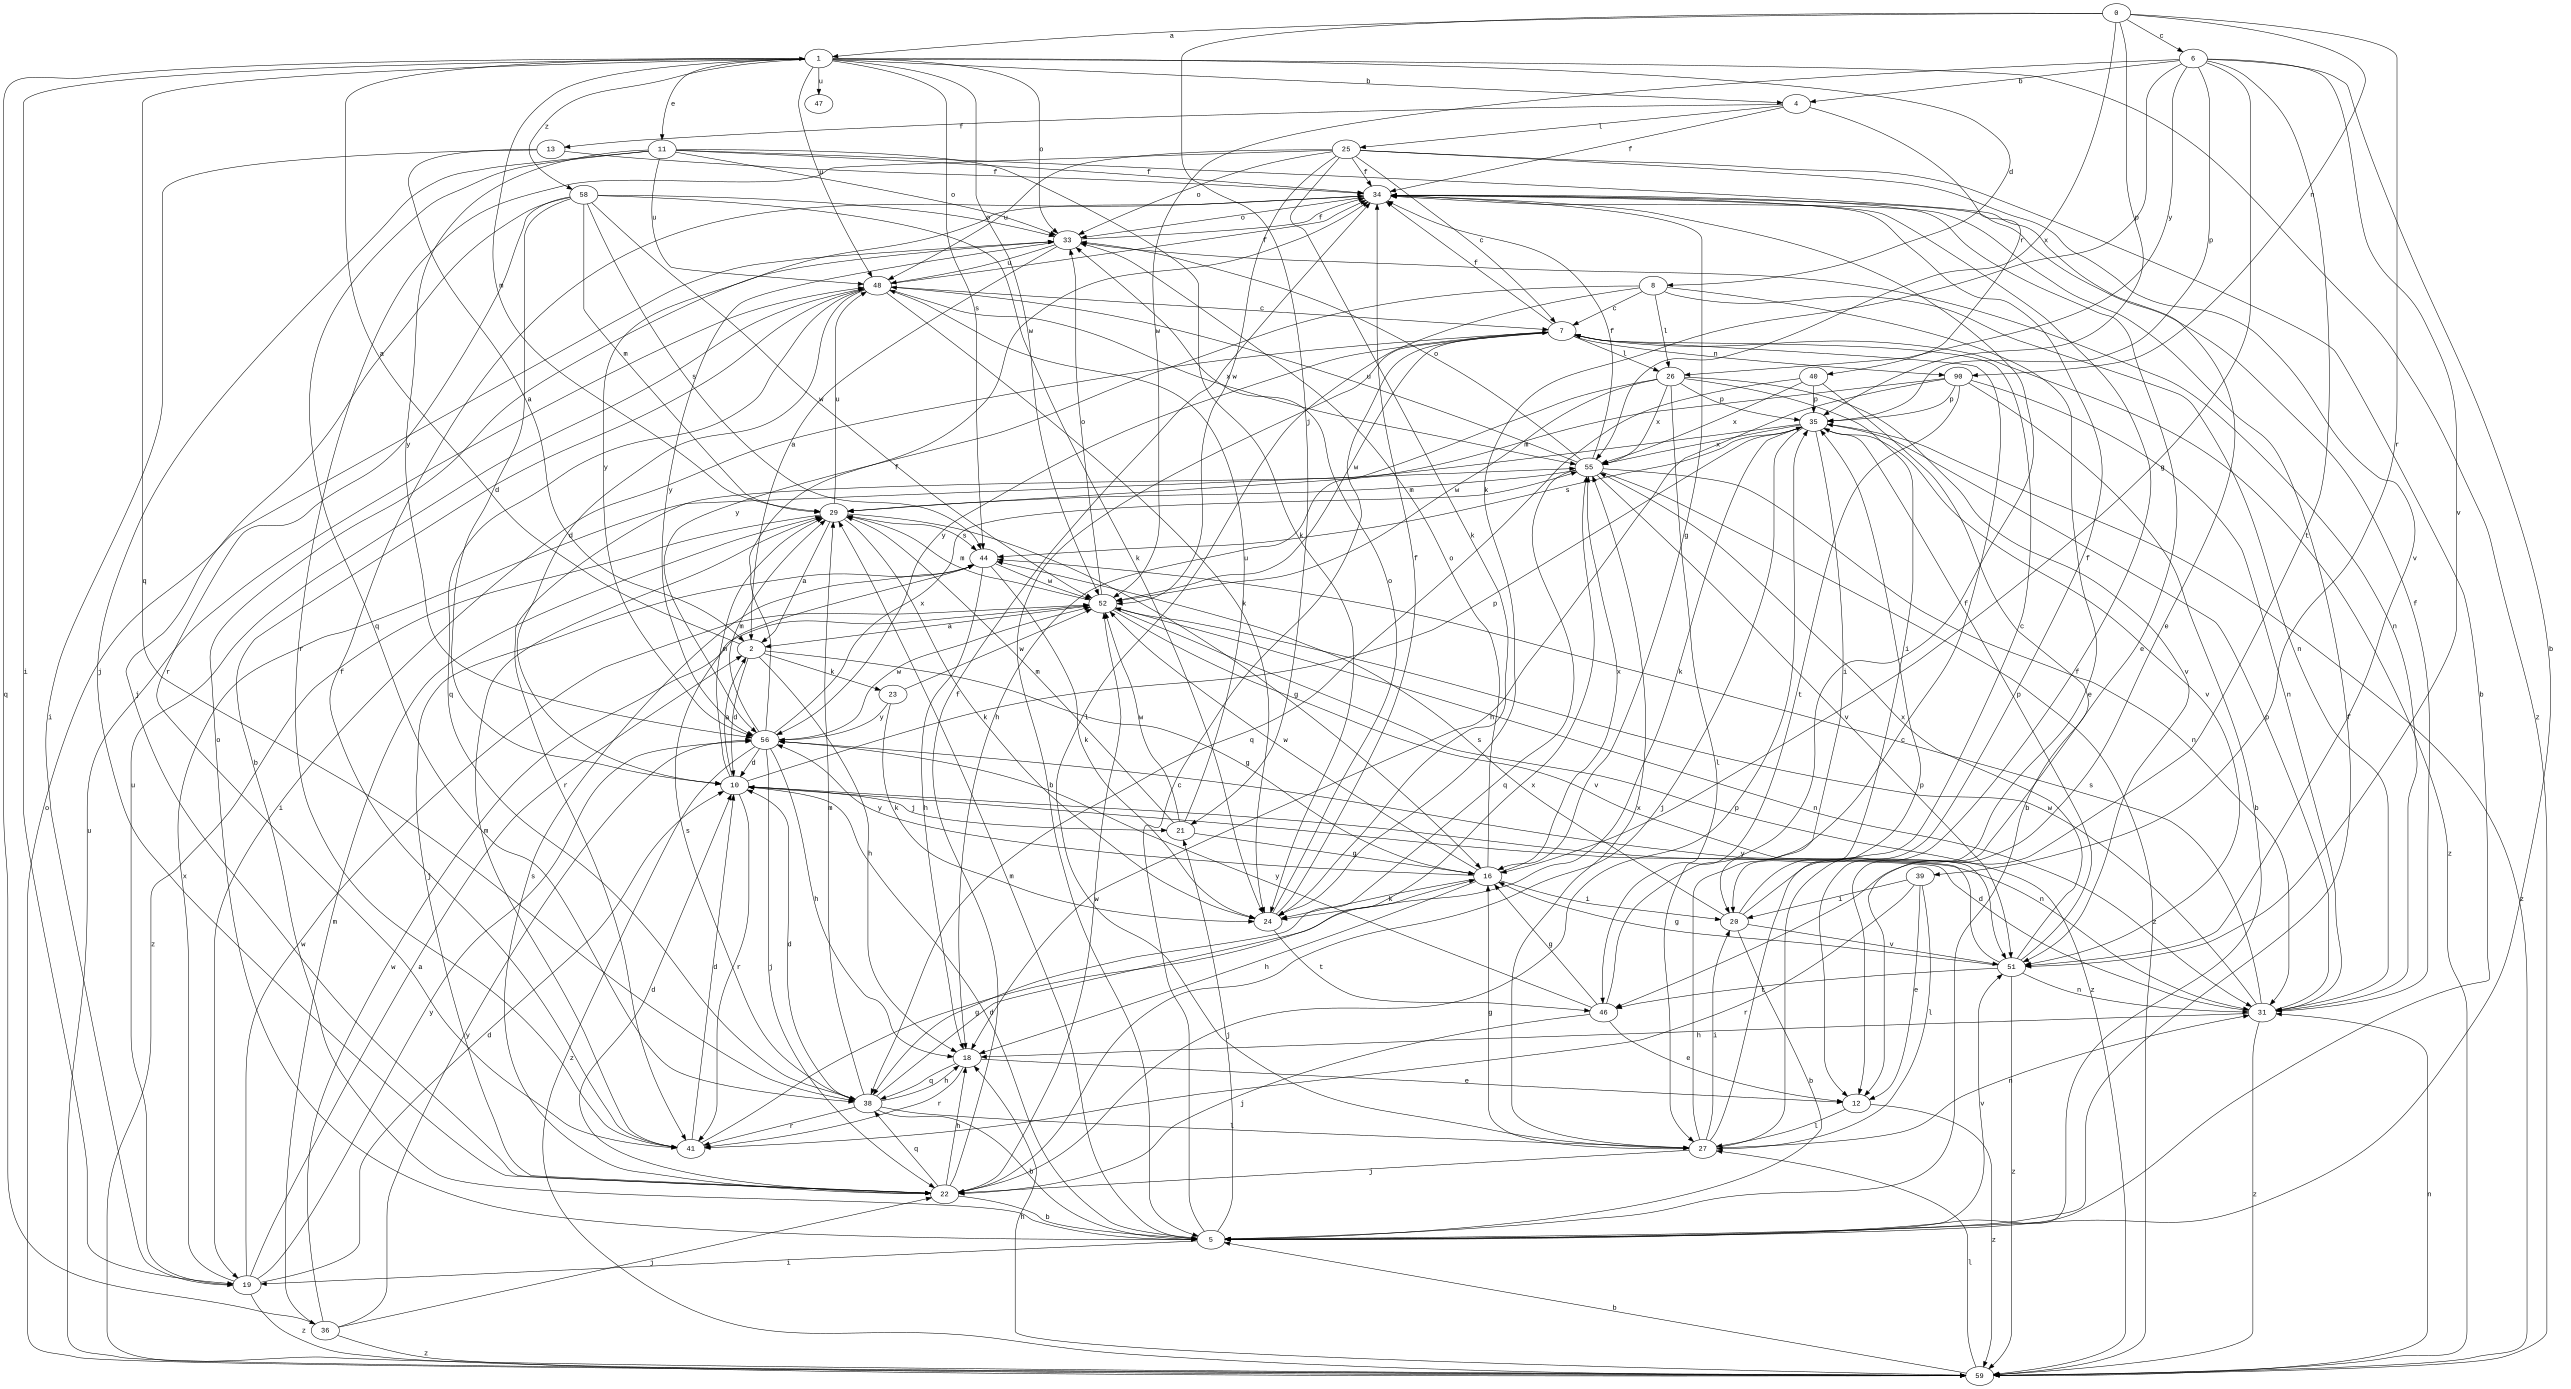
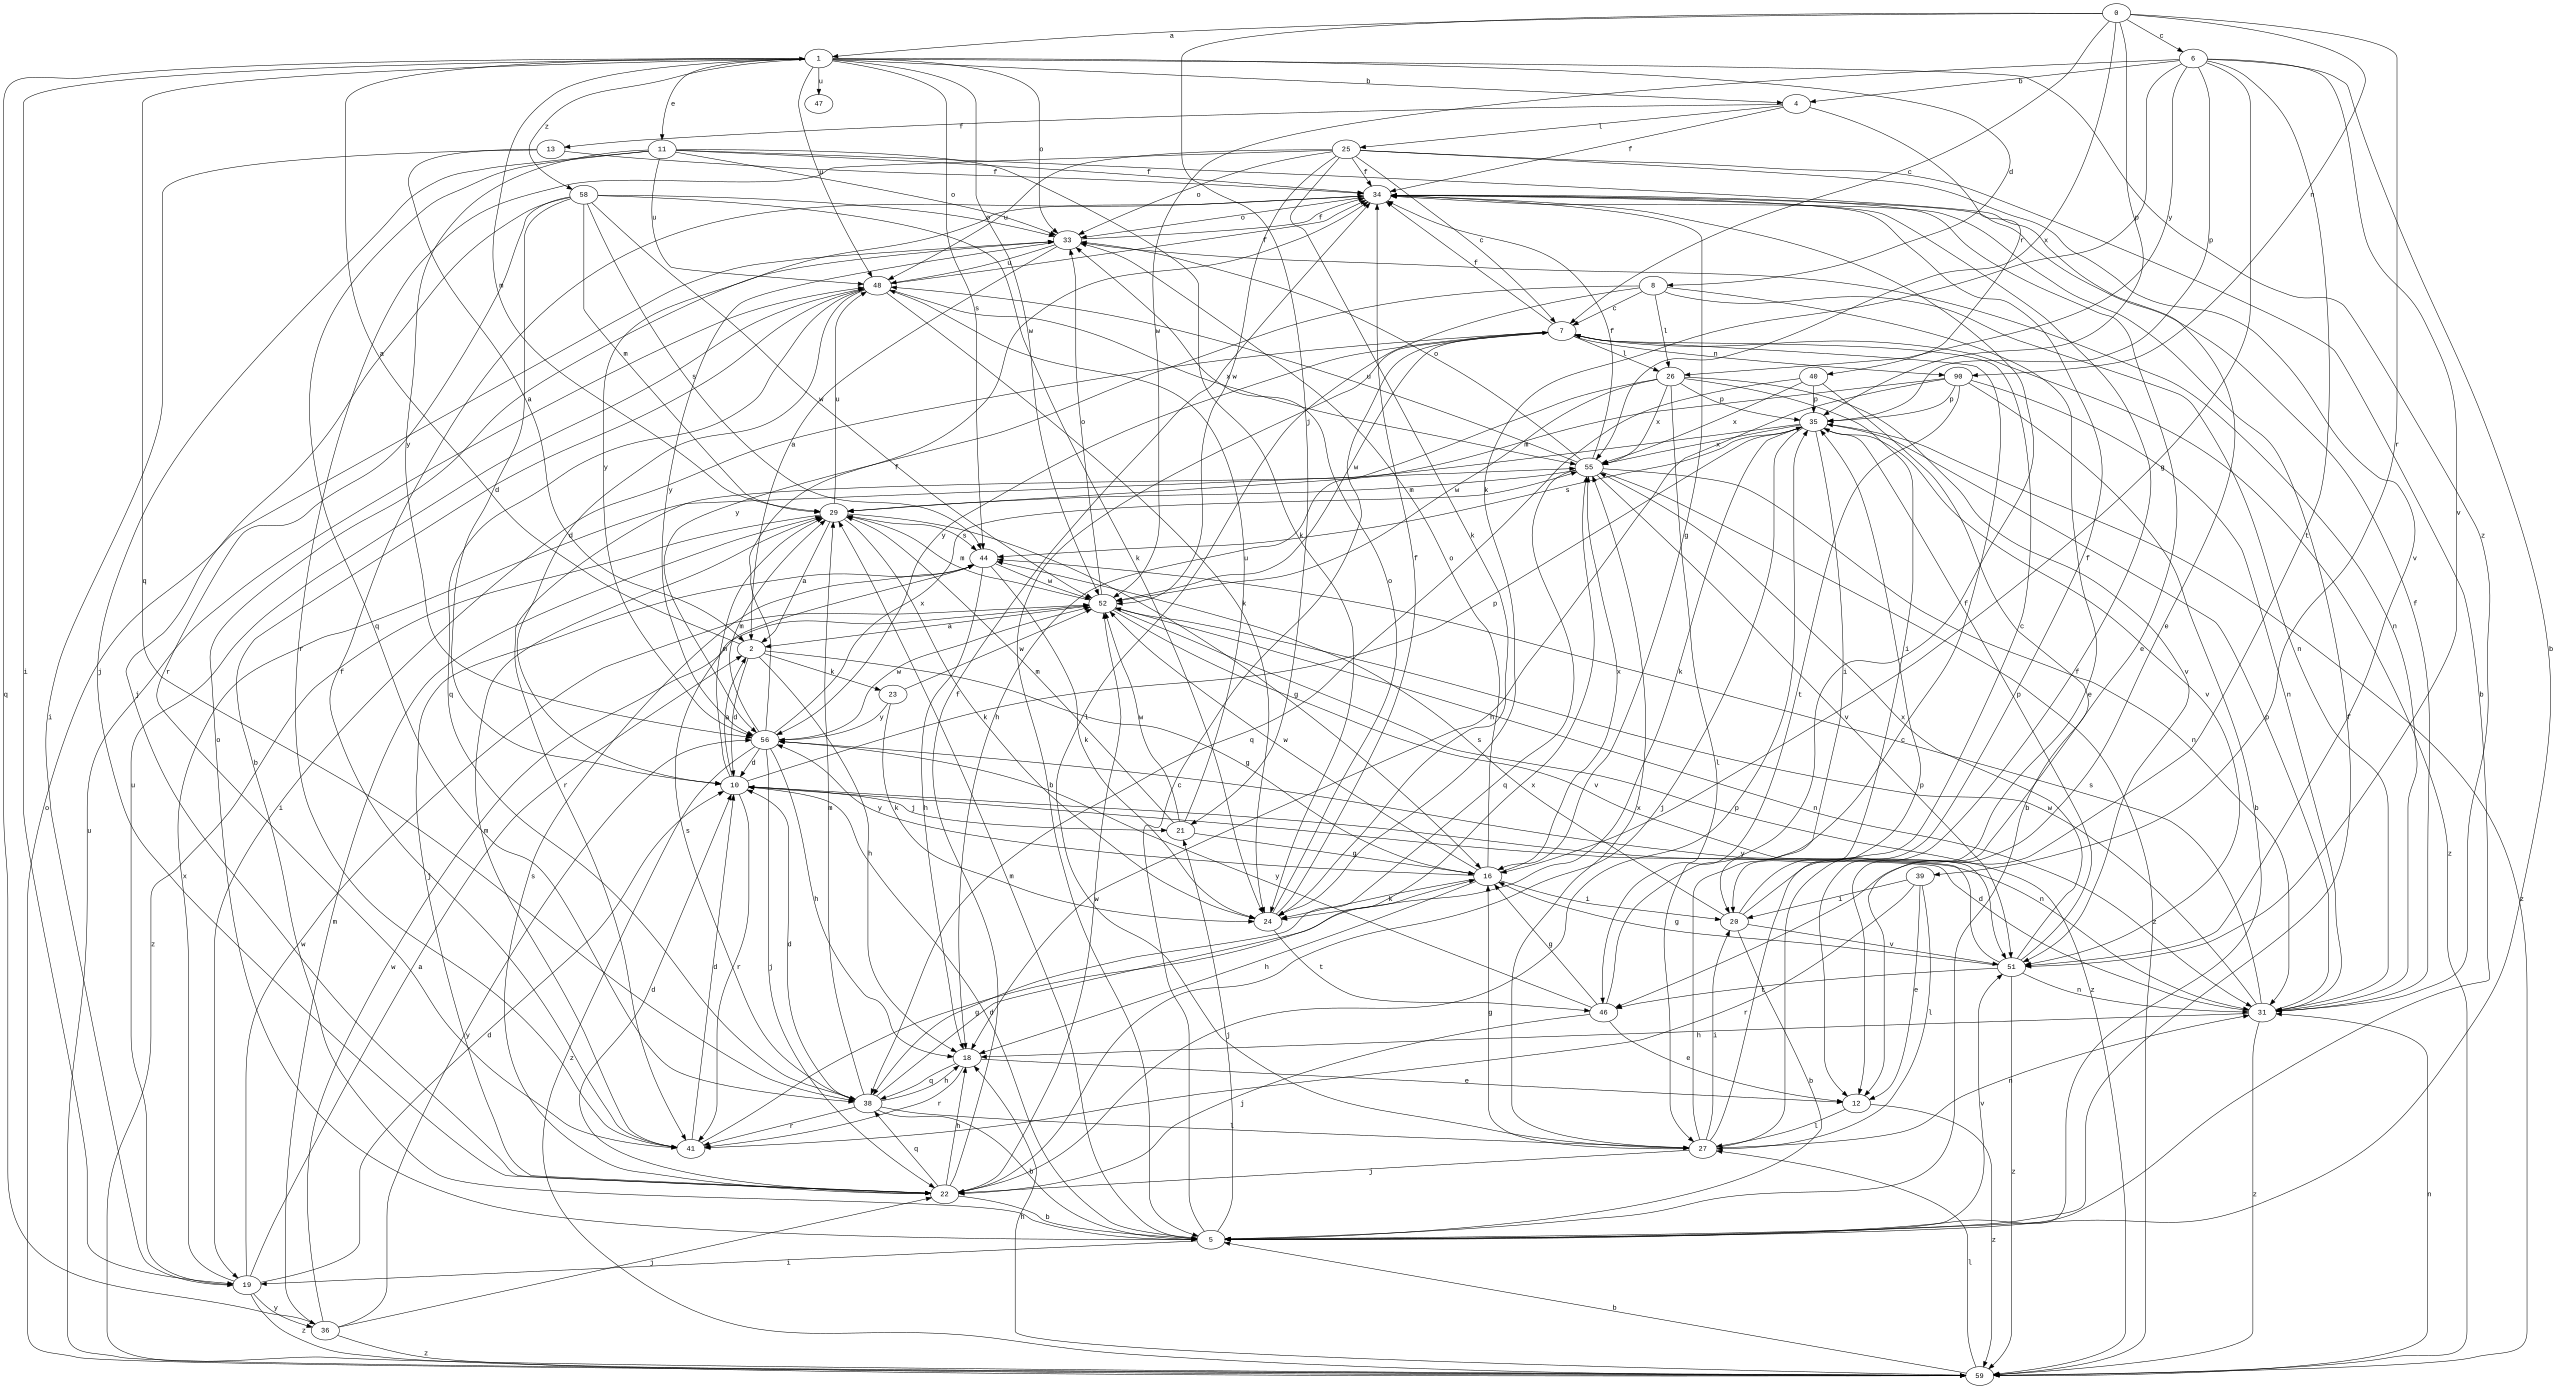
edge "48" -> "7": now "0" -> "7"
edge "1" -> "59": now "1" -> "31"
edge "19" -> "56": now "19" -> "36"
